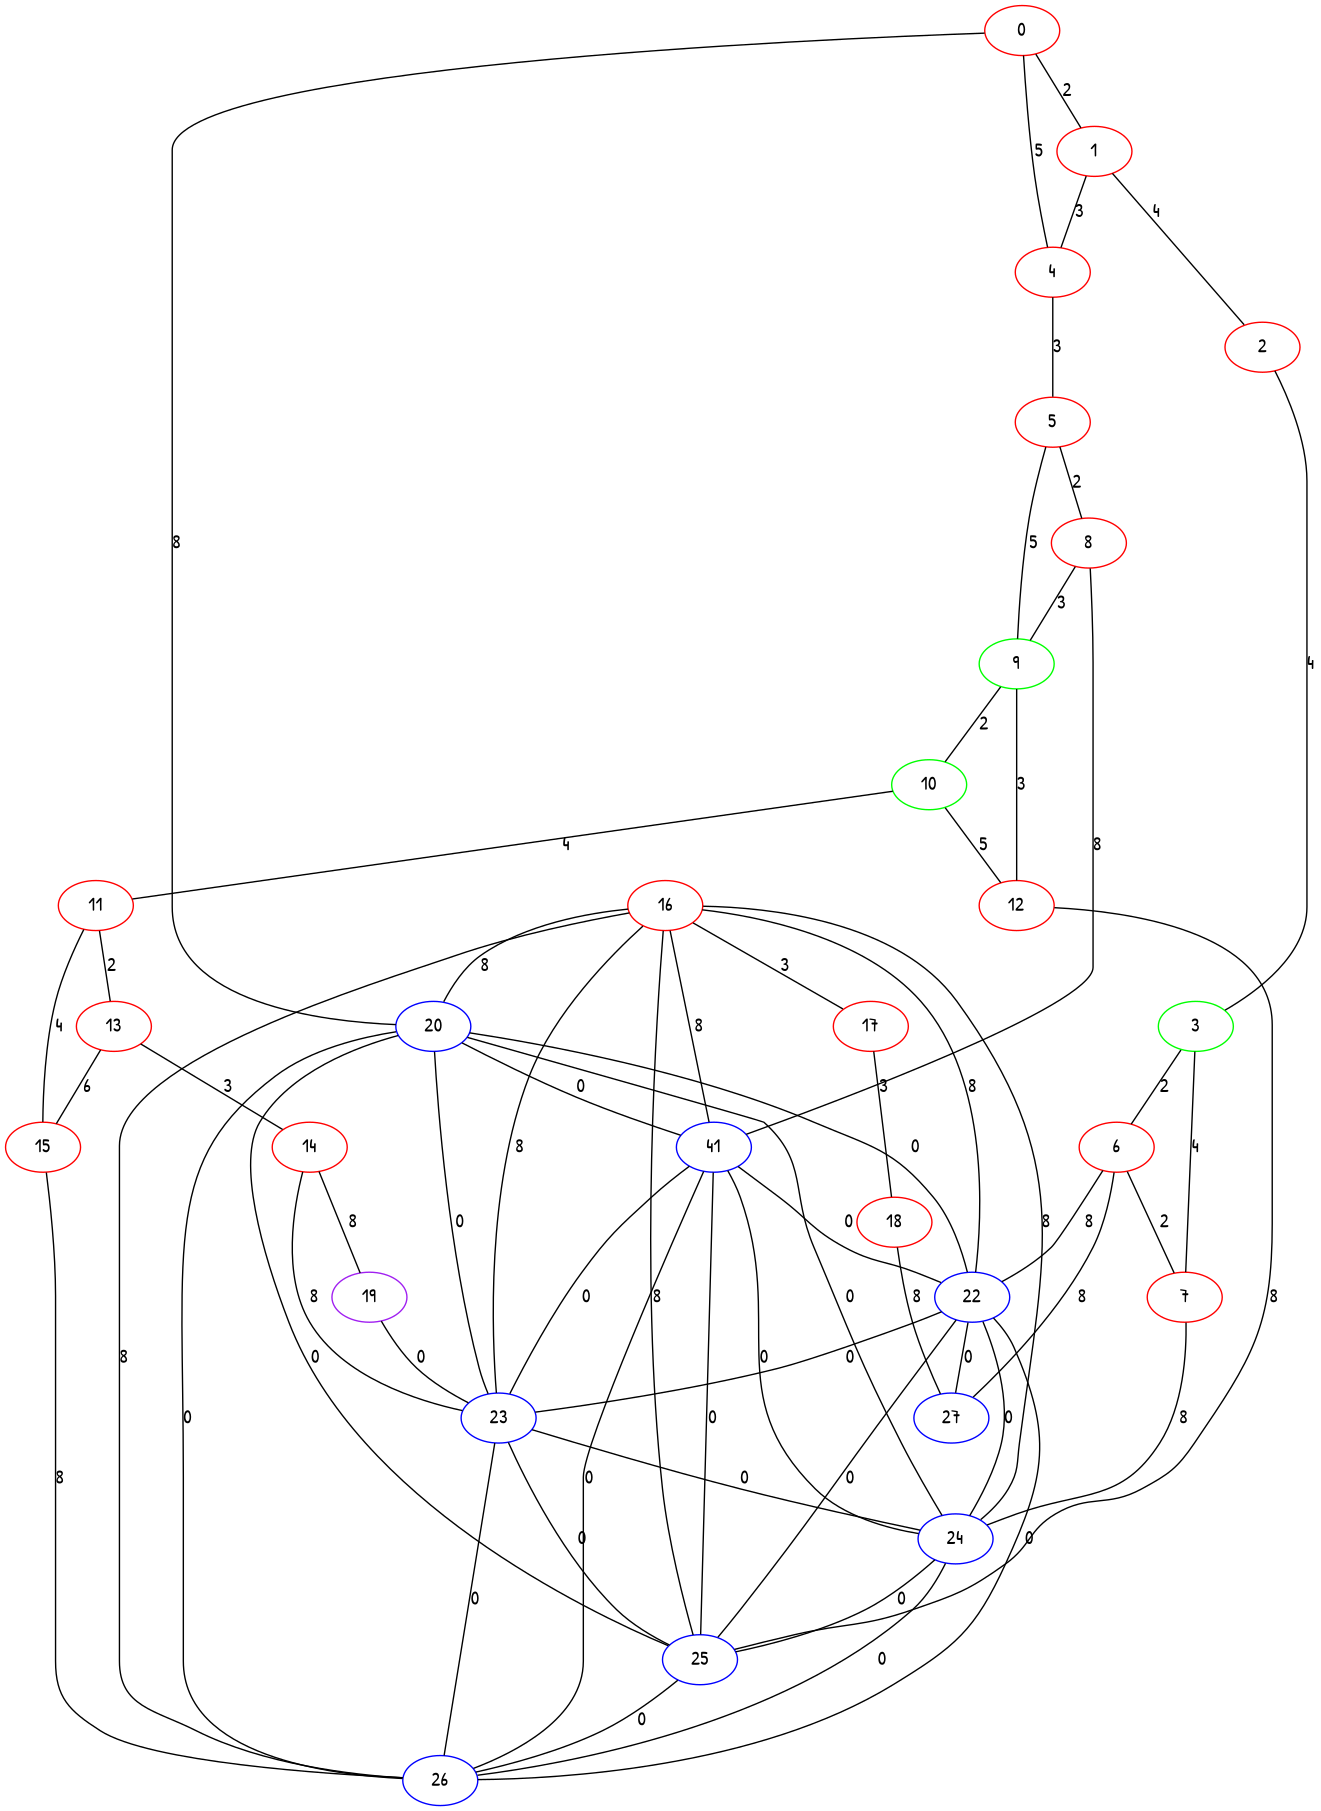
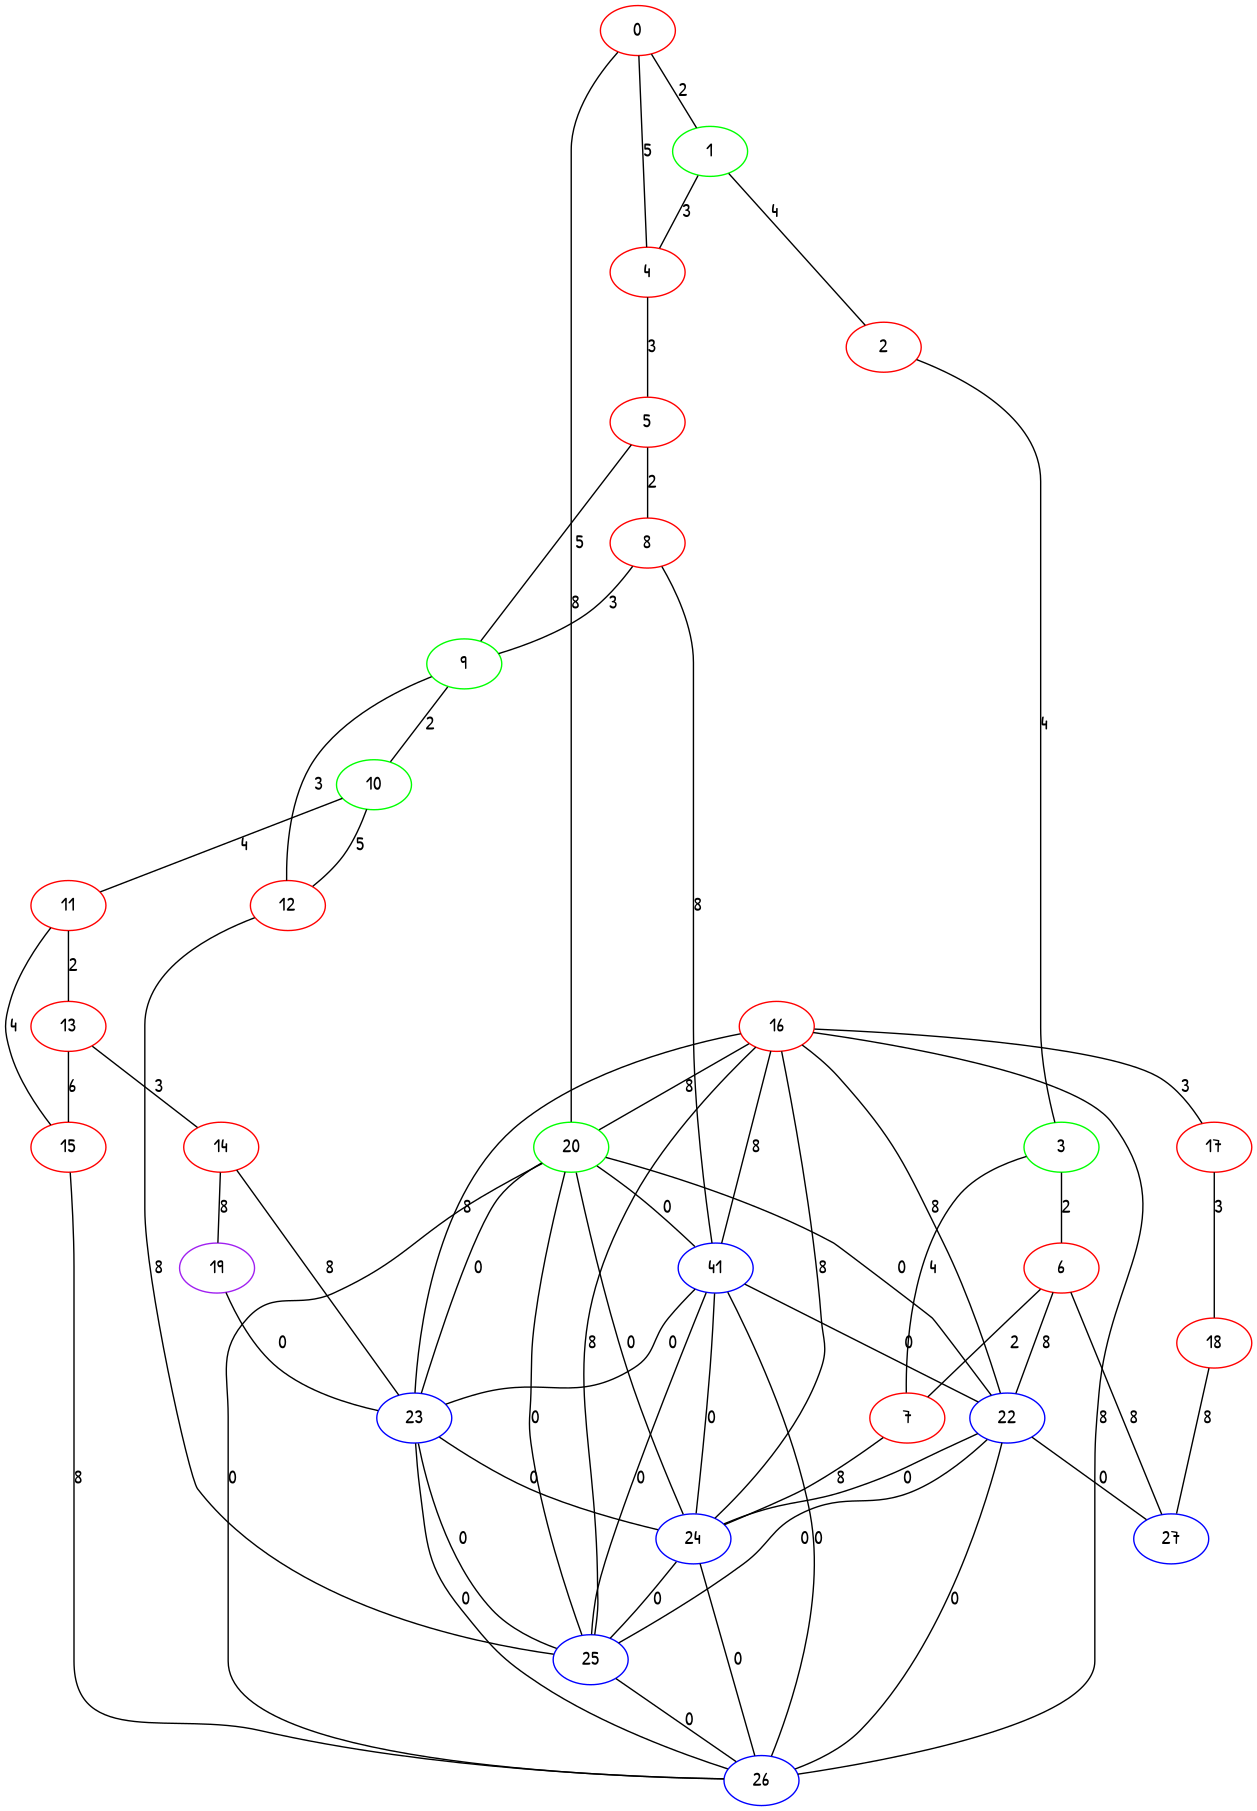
node "1": color red -> green
node "20": color blue -> green
edge "22" -- "23": removed, label "0"
